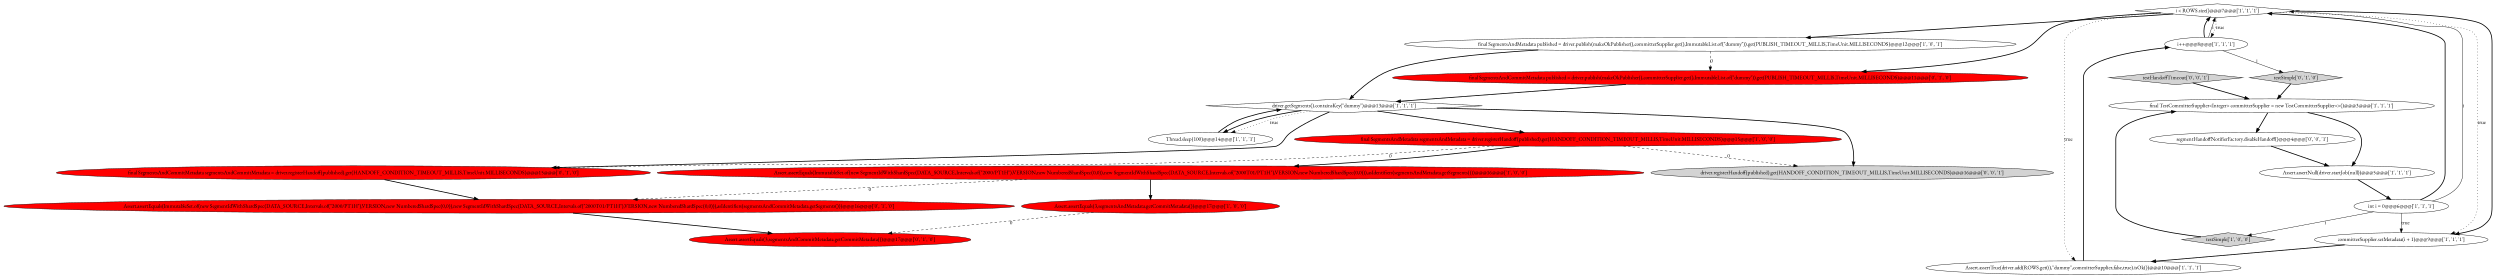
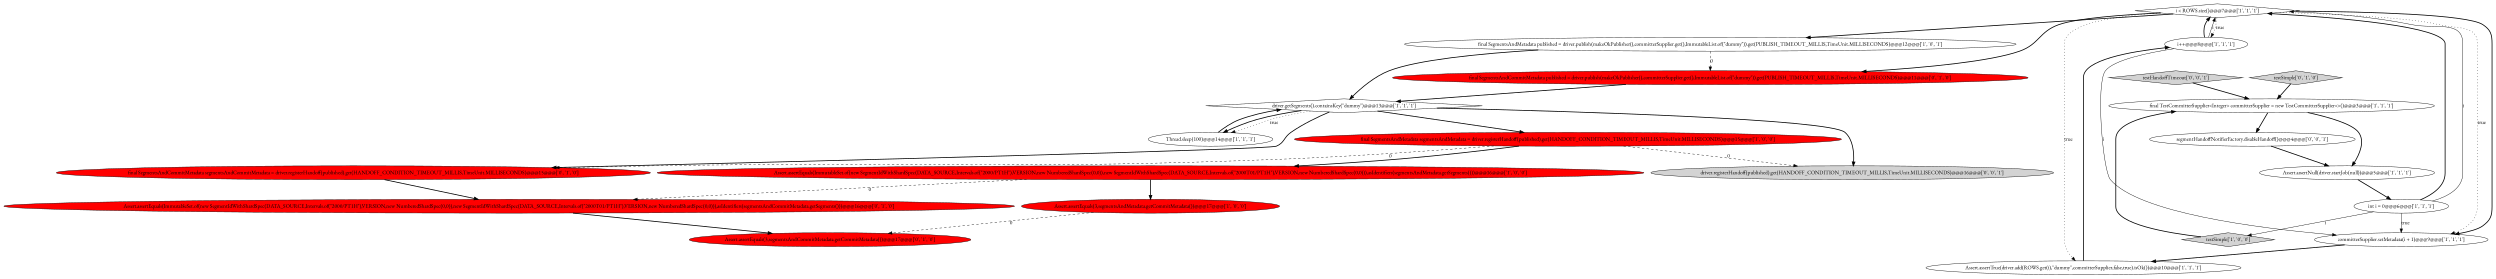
edge "i++@@@8@@@['1', '1', '1']" -> "testSimple['0', '1', '0']": now "i++@@@8@@@['1', '1', '1']" -> "committerSupplier.setMetadata(i + 1)@@@9@@@['1', '1', '1']"
